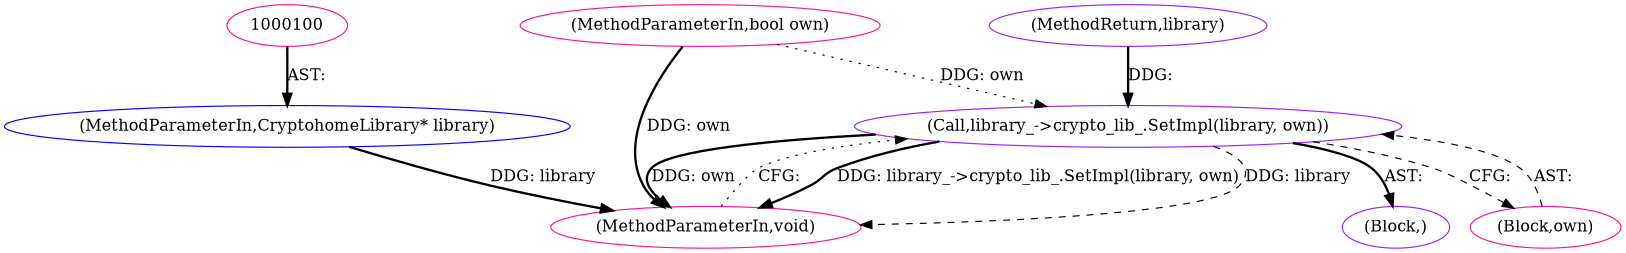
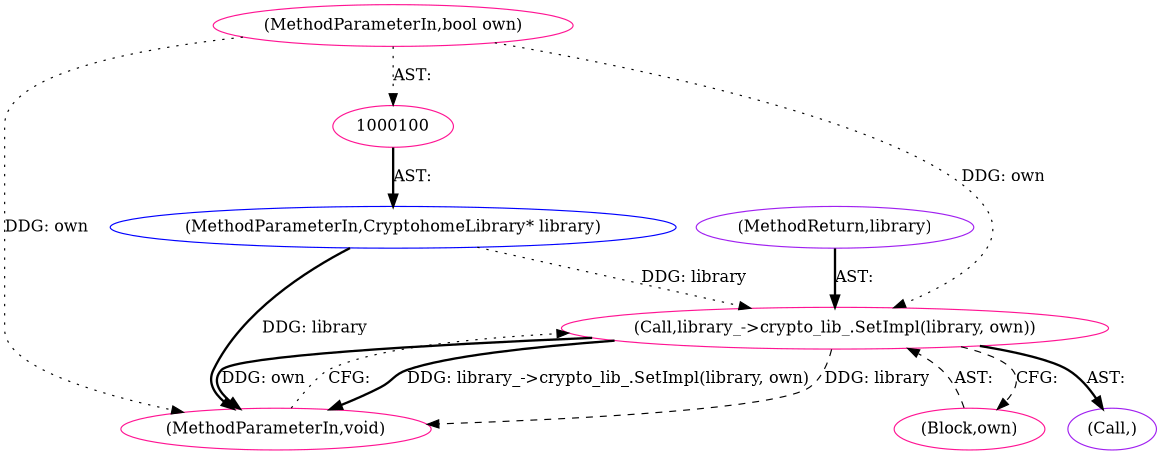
edge "(MethodParameterIn,bool own)" -> "1000100": added, label "AST:"
edge "(MethodReturn,library)" -> "(Call,library_->crypto_lib_.SetImpl(library, own))": label "DDG: " -> "AST: "
edge "(MethodParameterIn,bool own)" -> "(MethodParameterIn,void)": style bold -> dotted
node "(Call,library_->crypto_lib_.SetImpl(library, own))": color purple -> deeppink
node "(Block,)": label "(Block,)" -> "(Call,)"
edge "(MethodParameterIn,CryptohomeLibrary* library)" -> "(Call,library_->crypto_lib_.SetImpl(library, own))": added, label "DDG: library"
